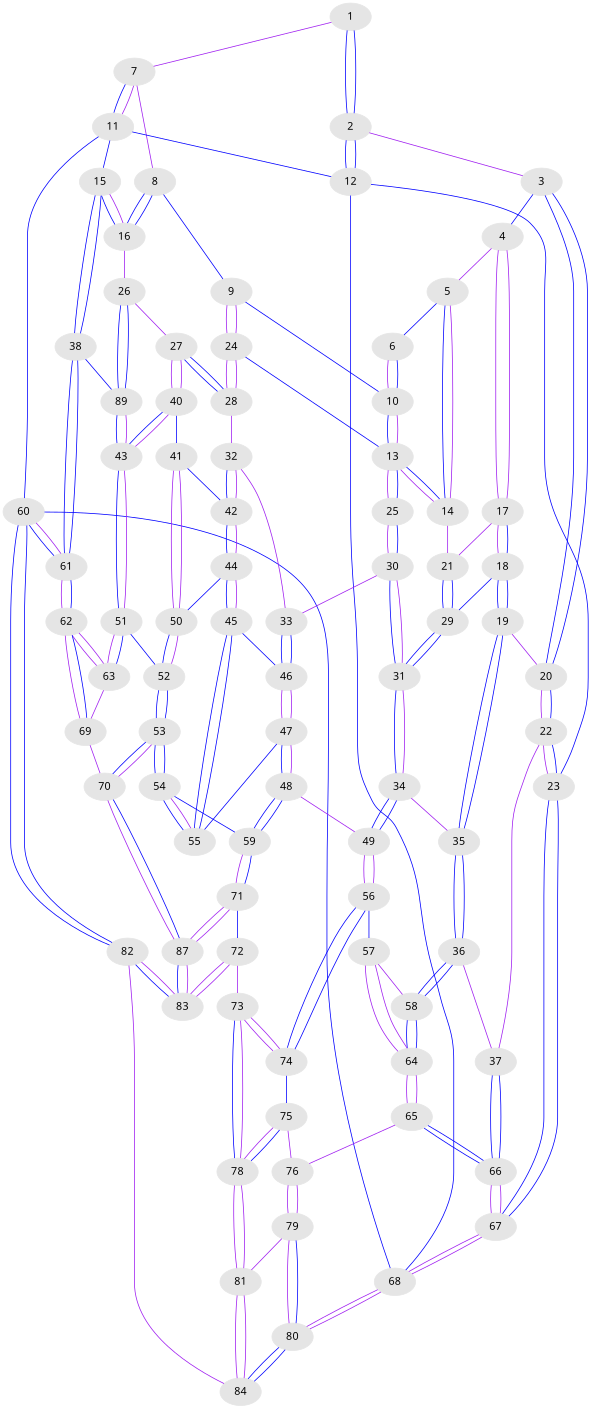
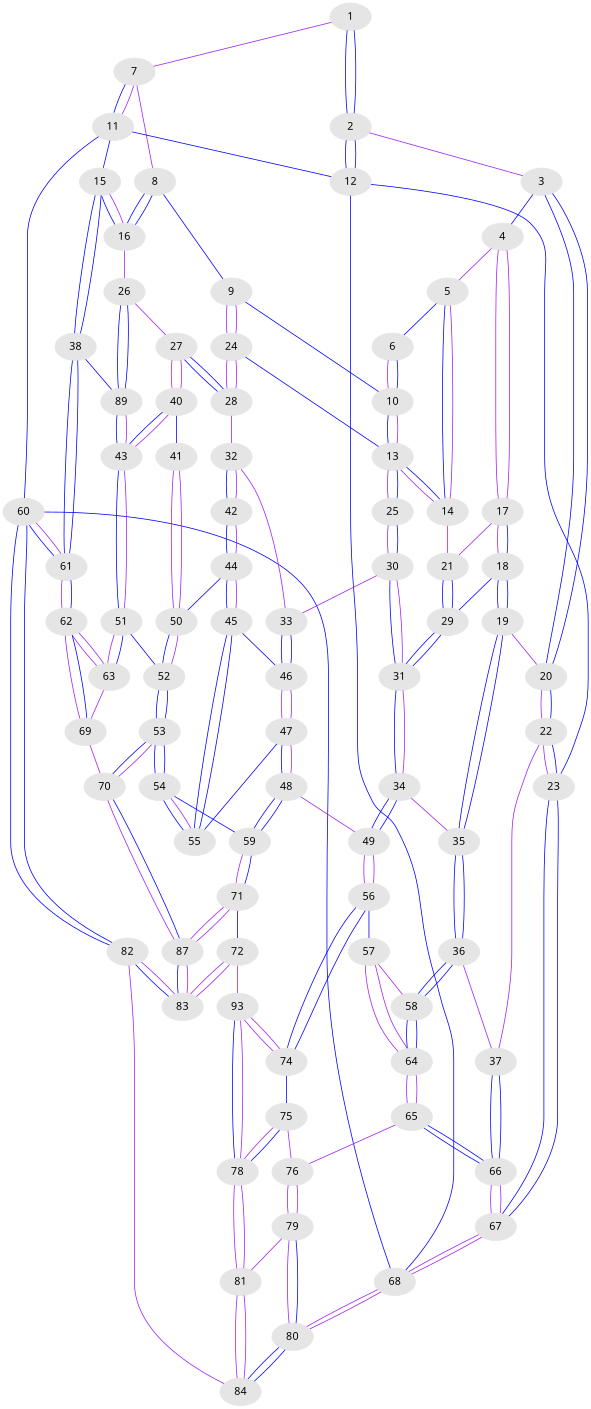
edge "41" -- "42": removed
node "73": label "73" -> "93"
